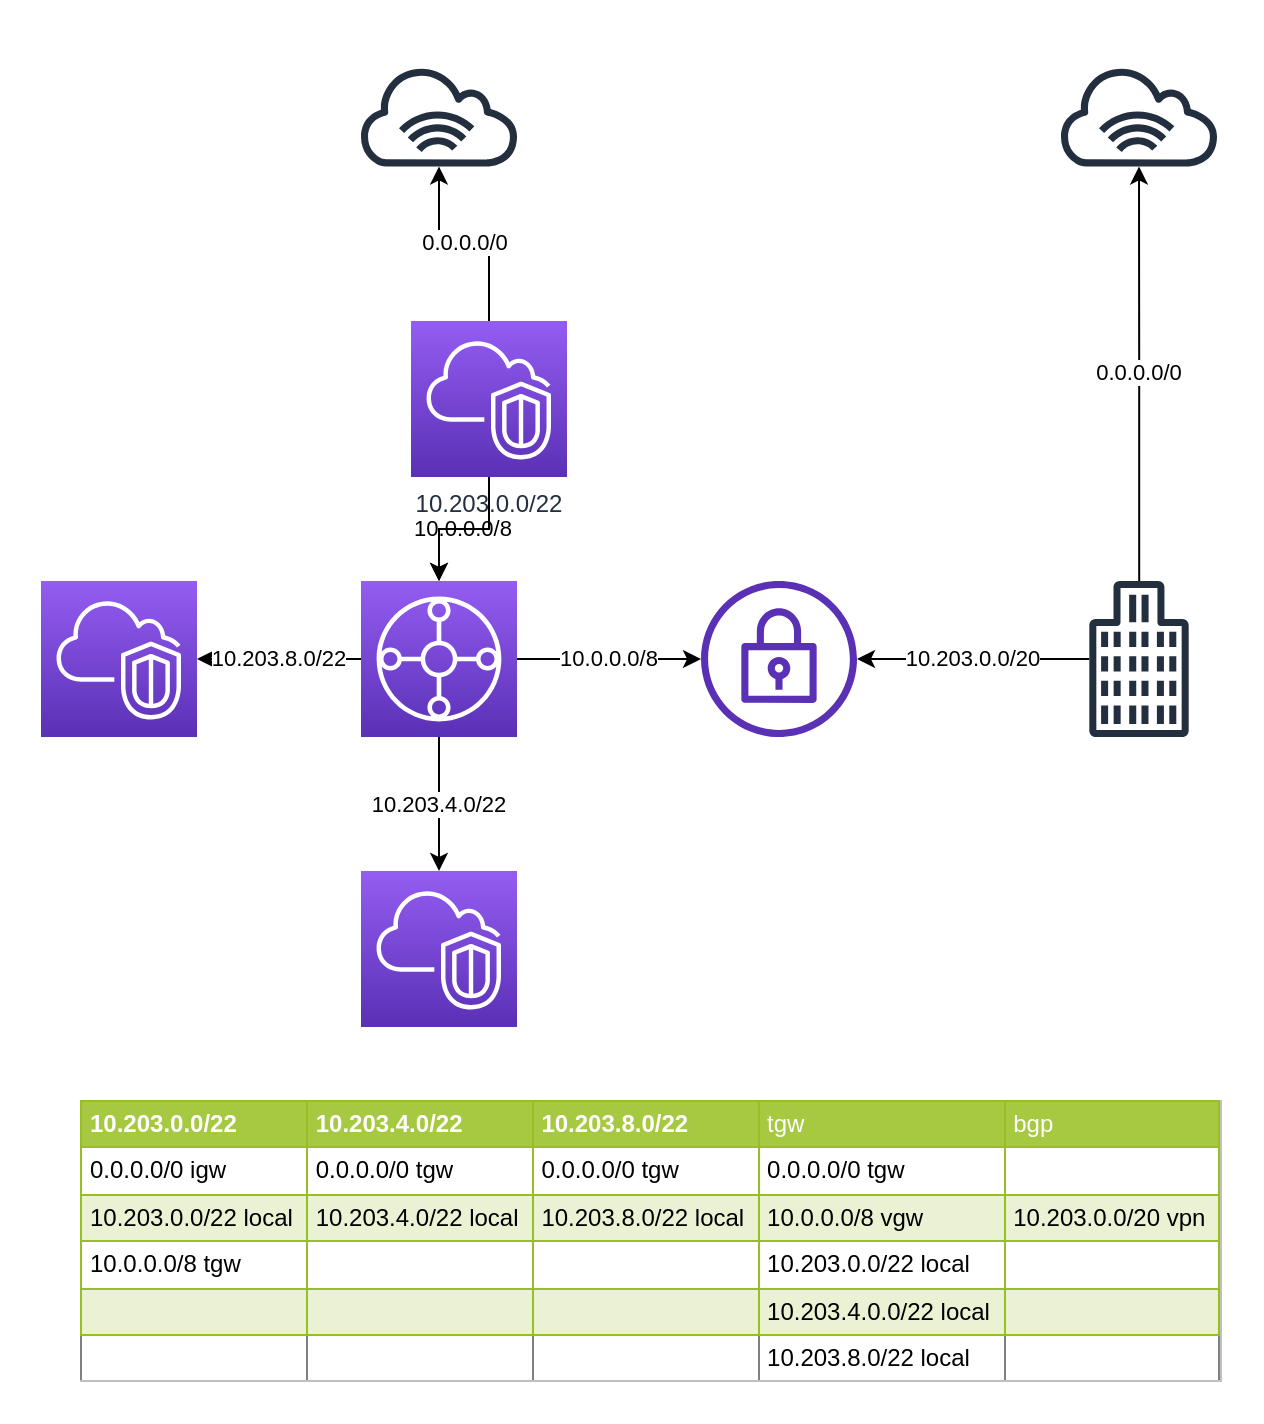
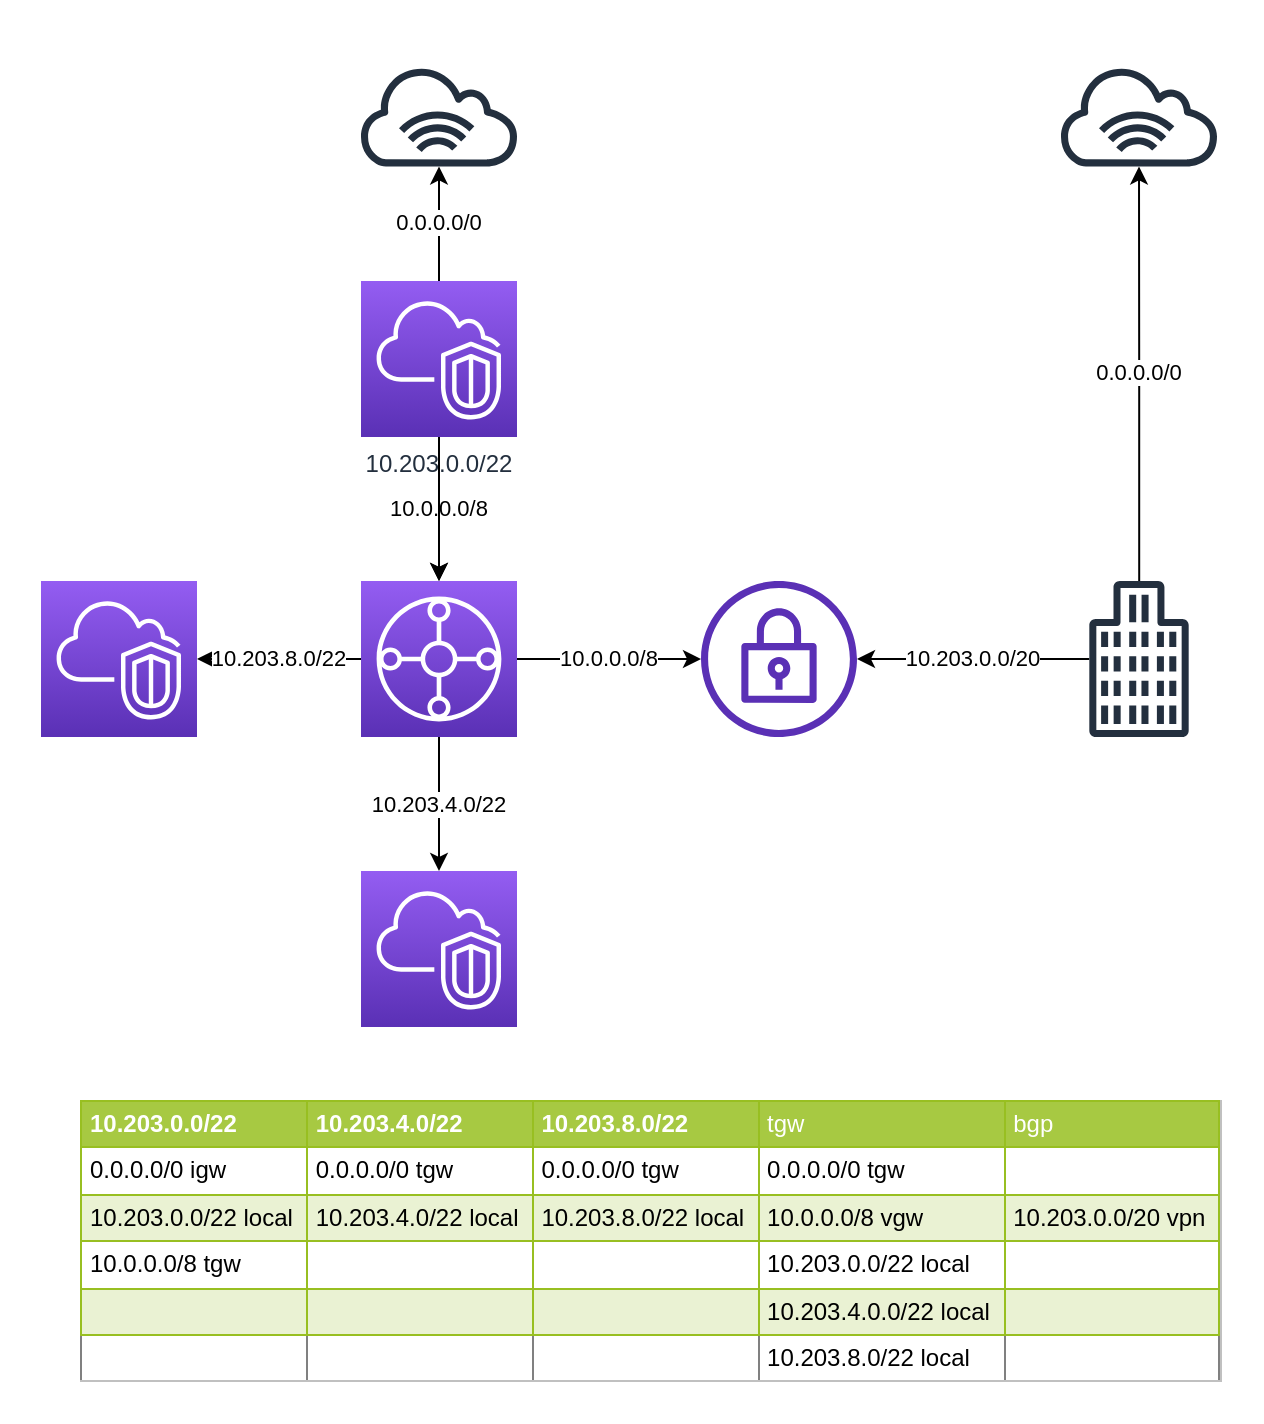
node "10.203.0.0/22": moved (489, 399) -> (439, 359)
